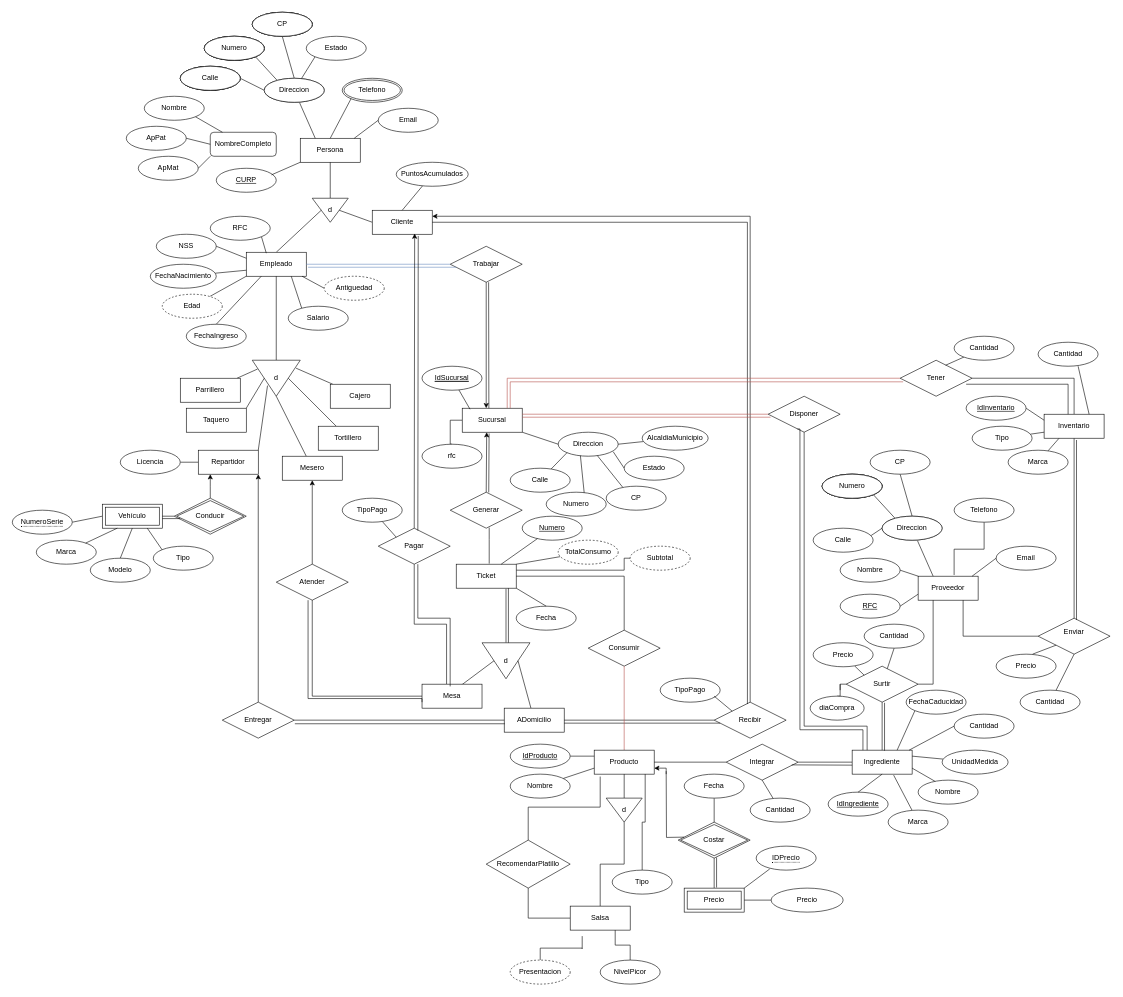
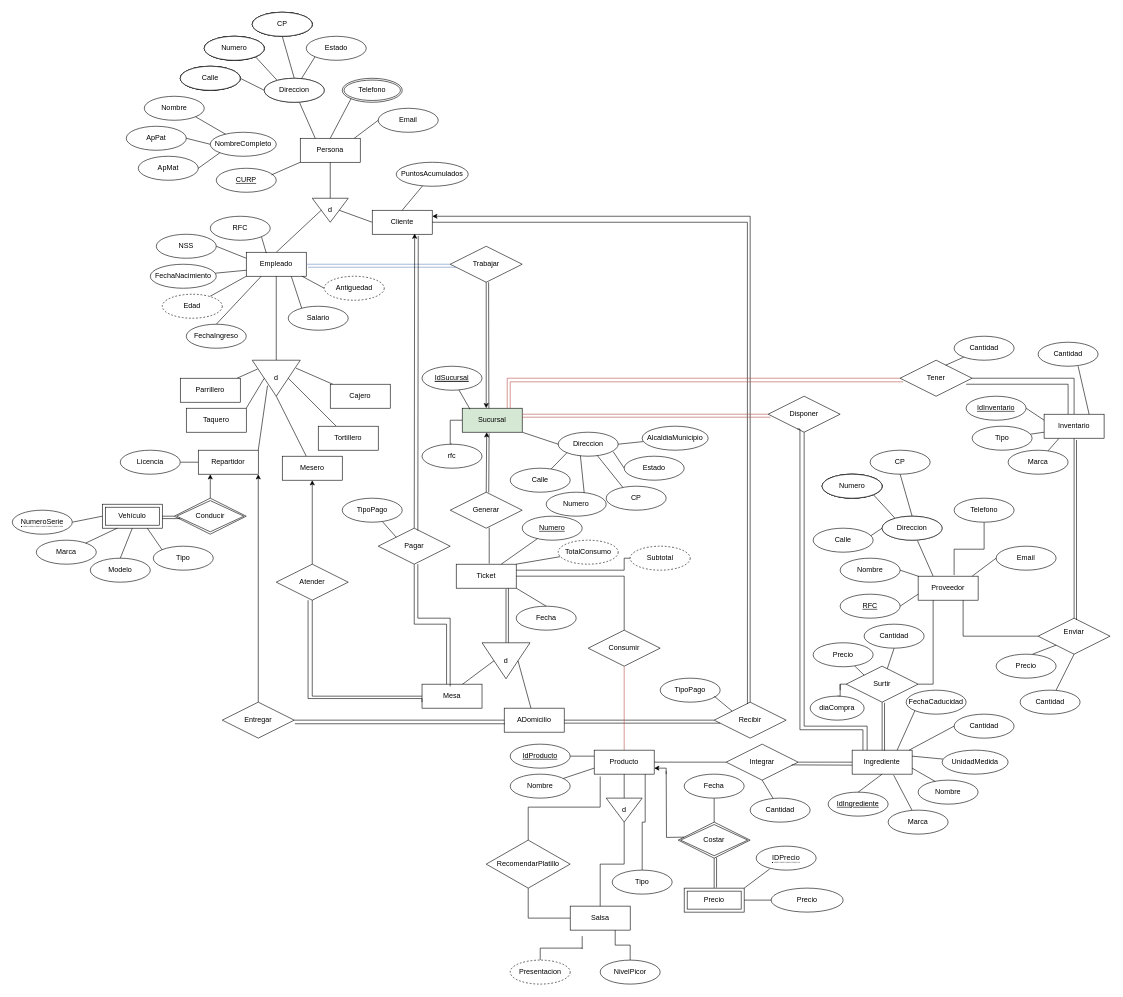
node "NombreCompleto": shape rounded rectangle -> ellipse
node "Sucursal": fillcolor #ffffff -> #d5e8d4
